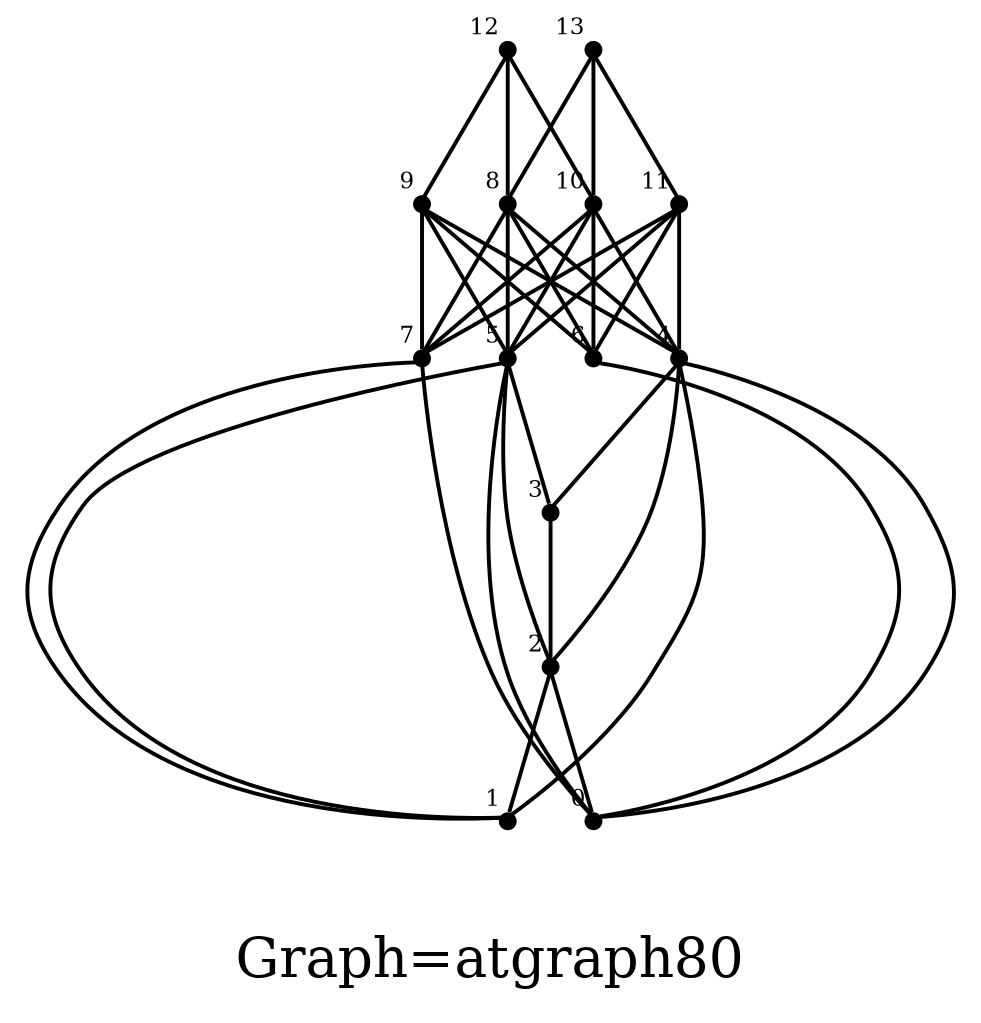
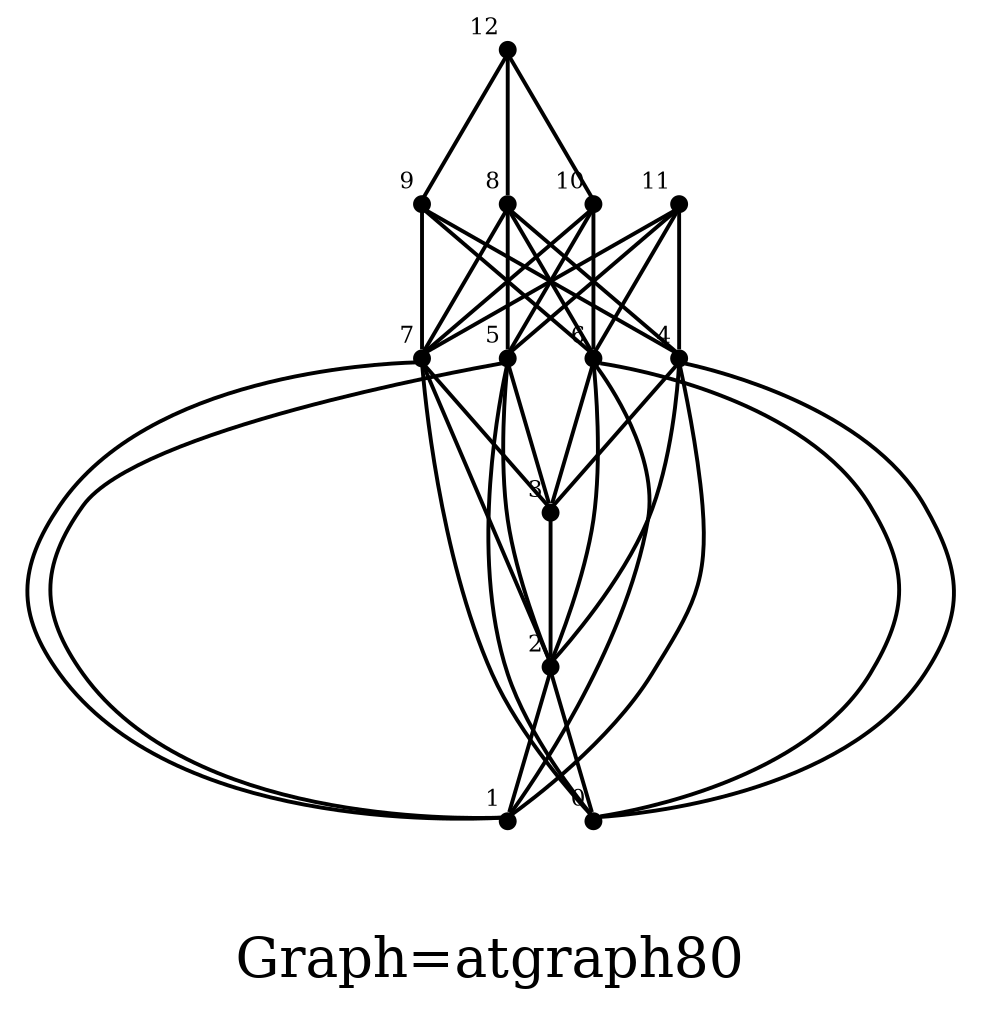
node "13": removed
edge "9" -- "5": removed
edge "10" -- "4": removed
edge "6" -- "3": added
edge "7" -- "3": added
edge "7" -- "2": added
edge "6" -- "2": added
edge "6" -- "1": added
